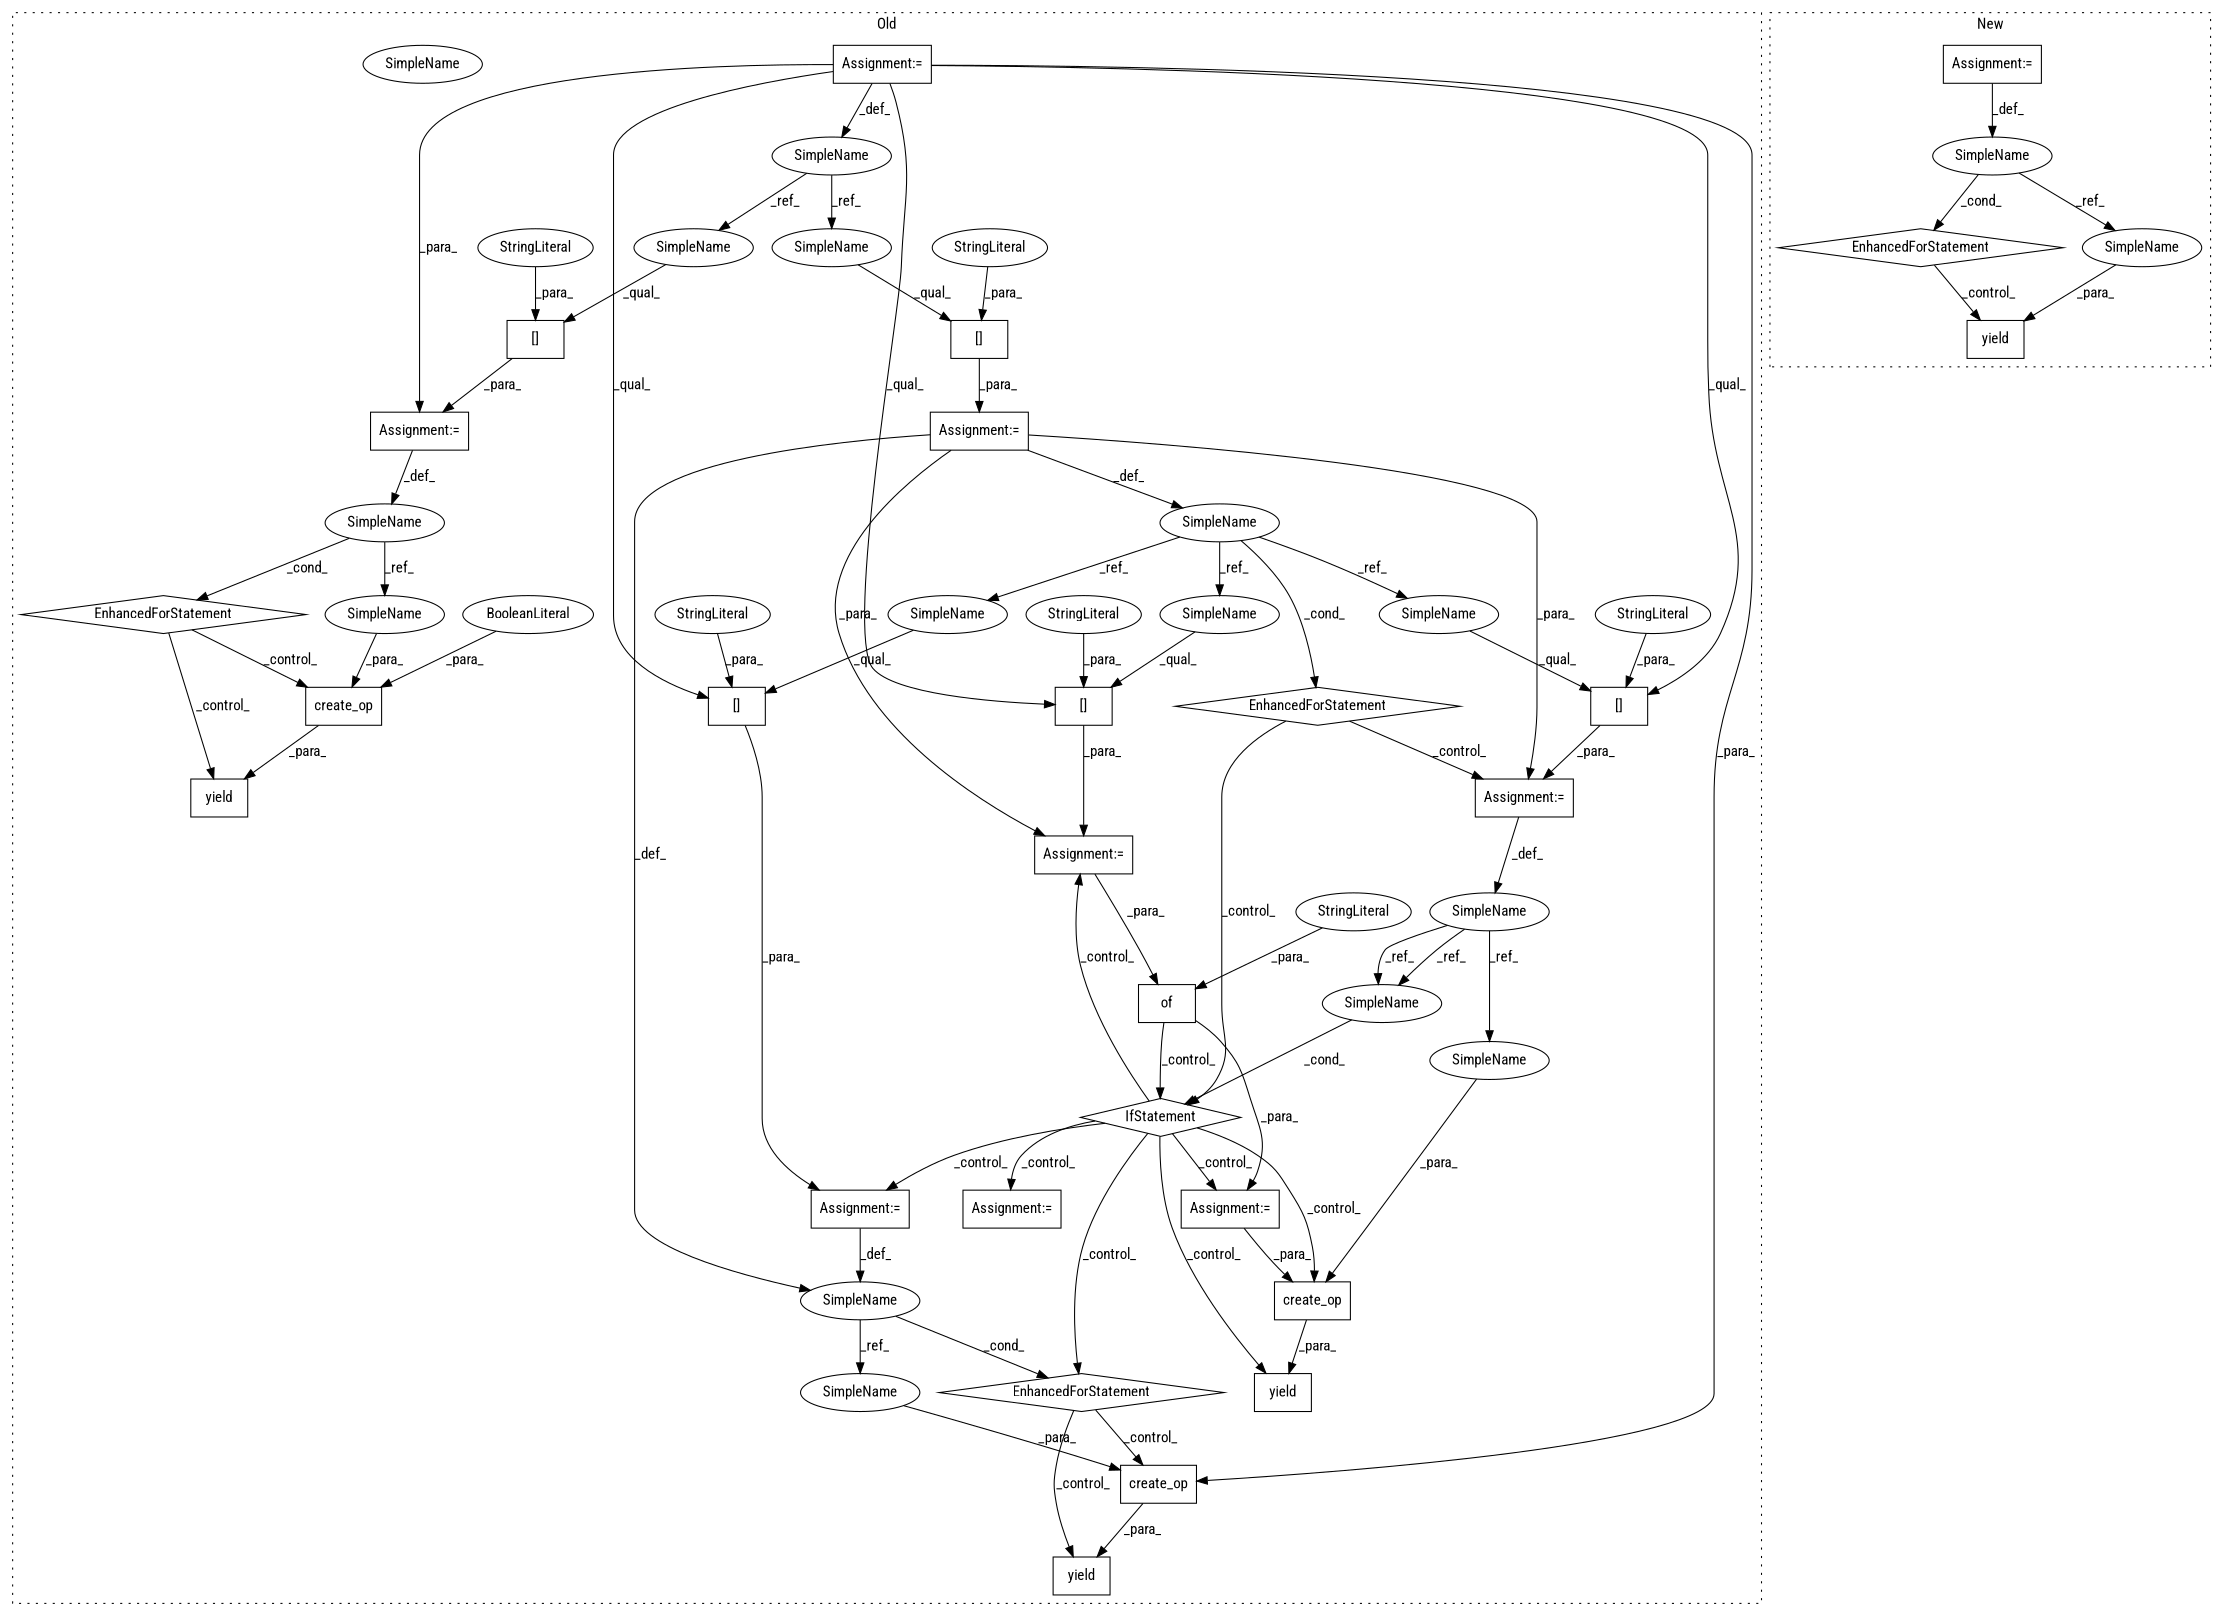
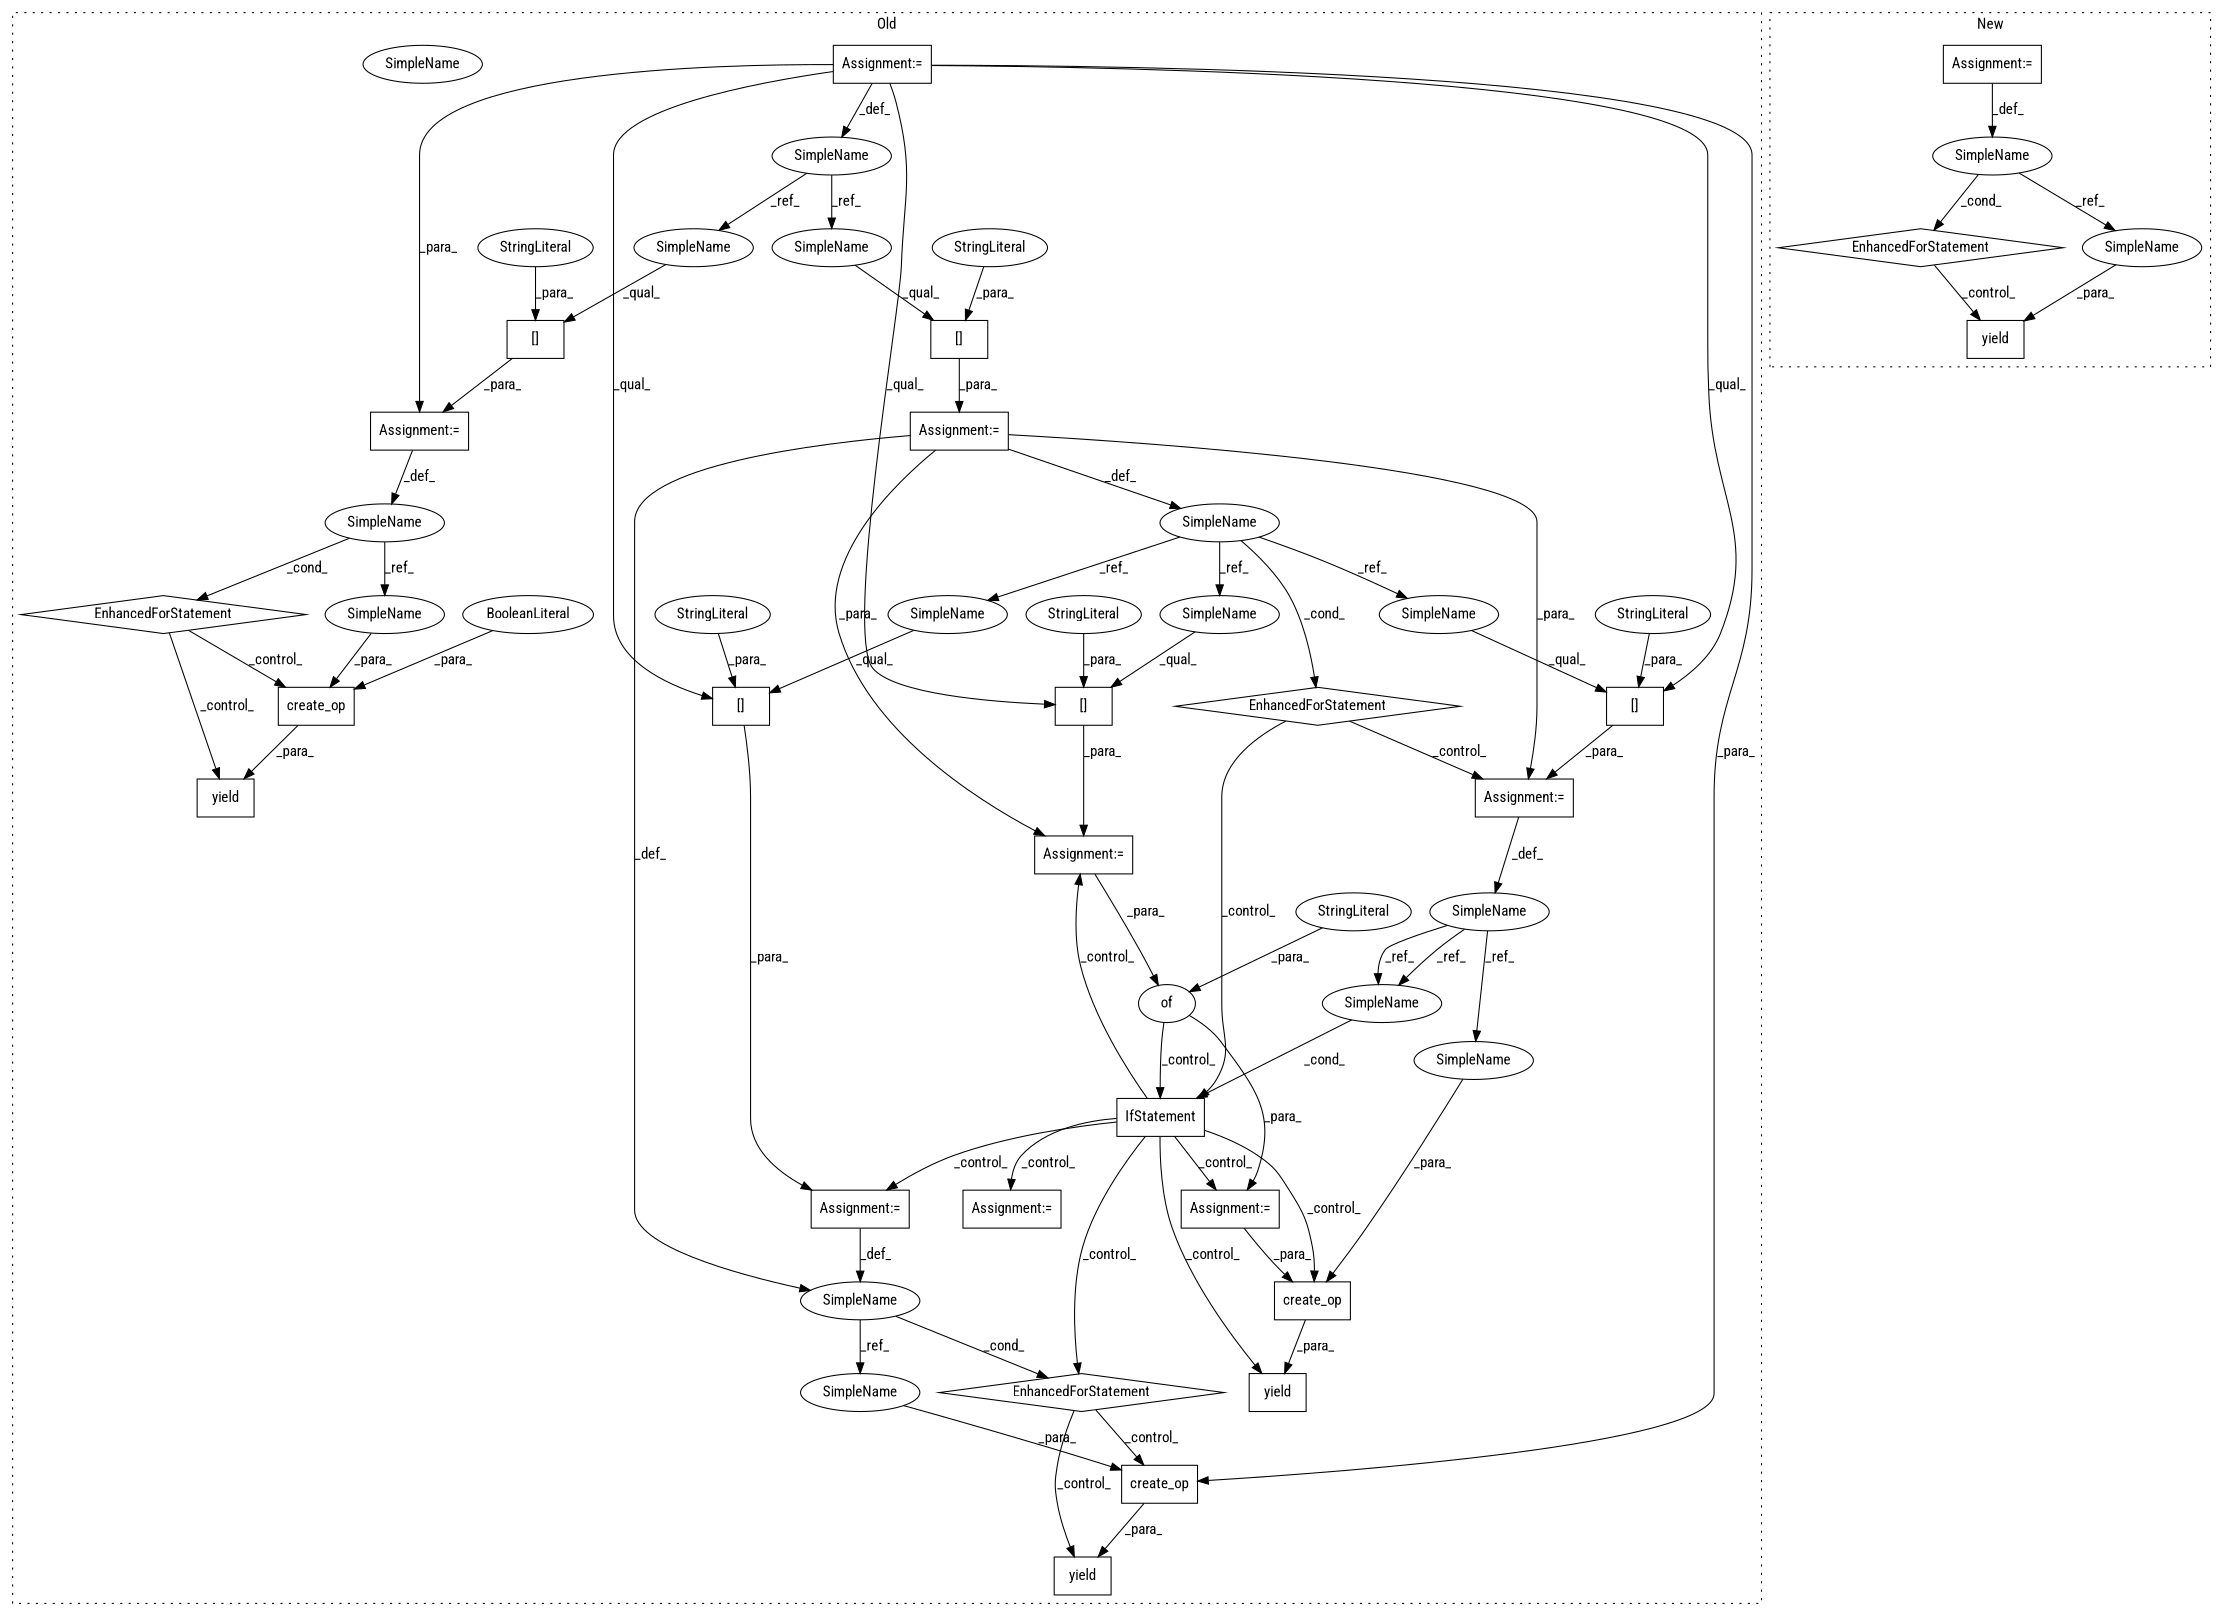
node "of": shape box -> ellipse
node "IfStatement": shape diamond -> box
